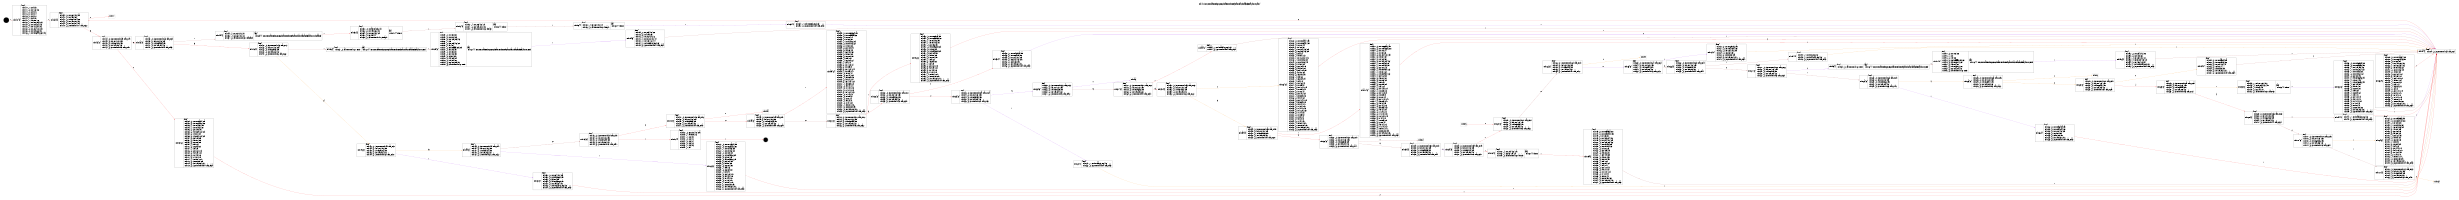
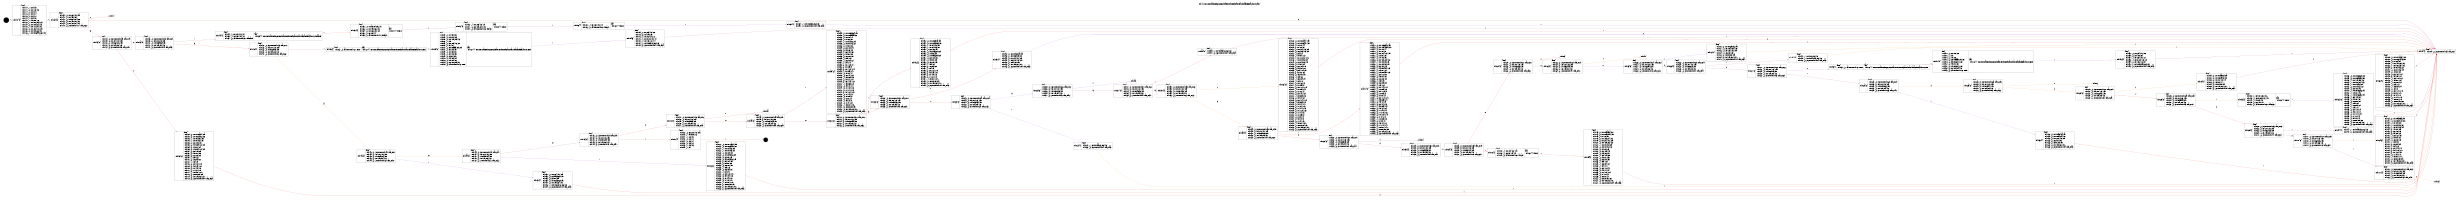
edge "0x401e45" -> "0x40160d [25]": reversed
